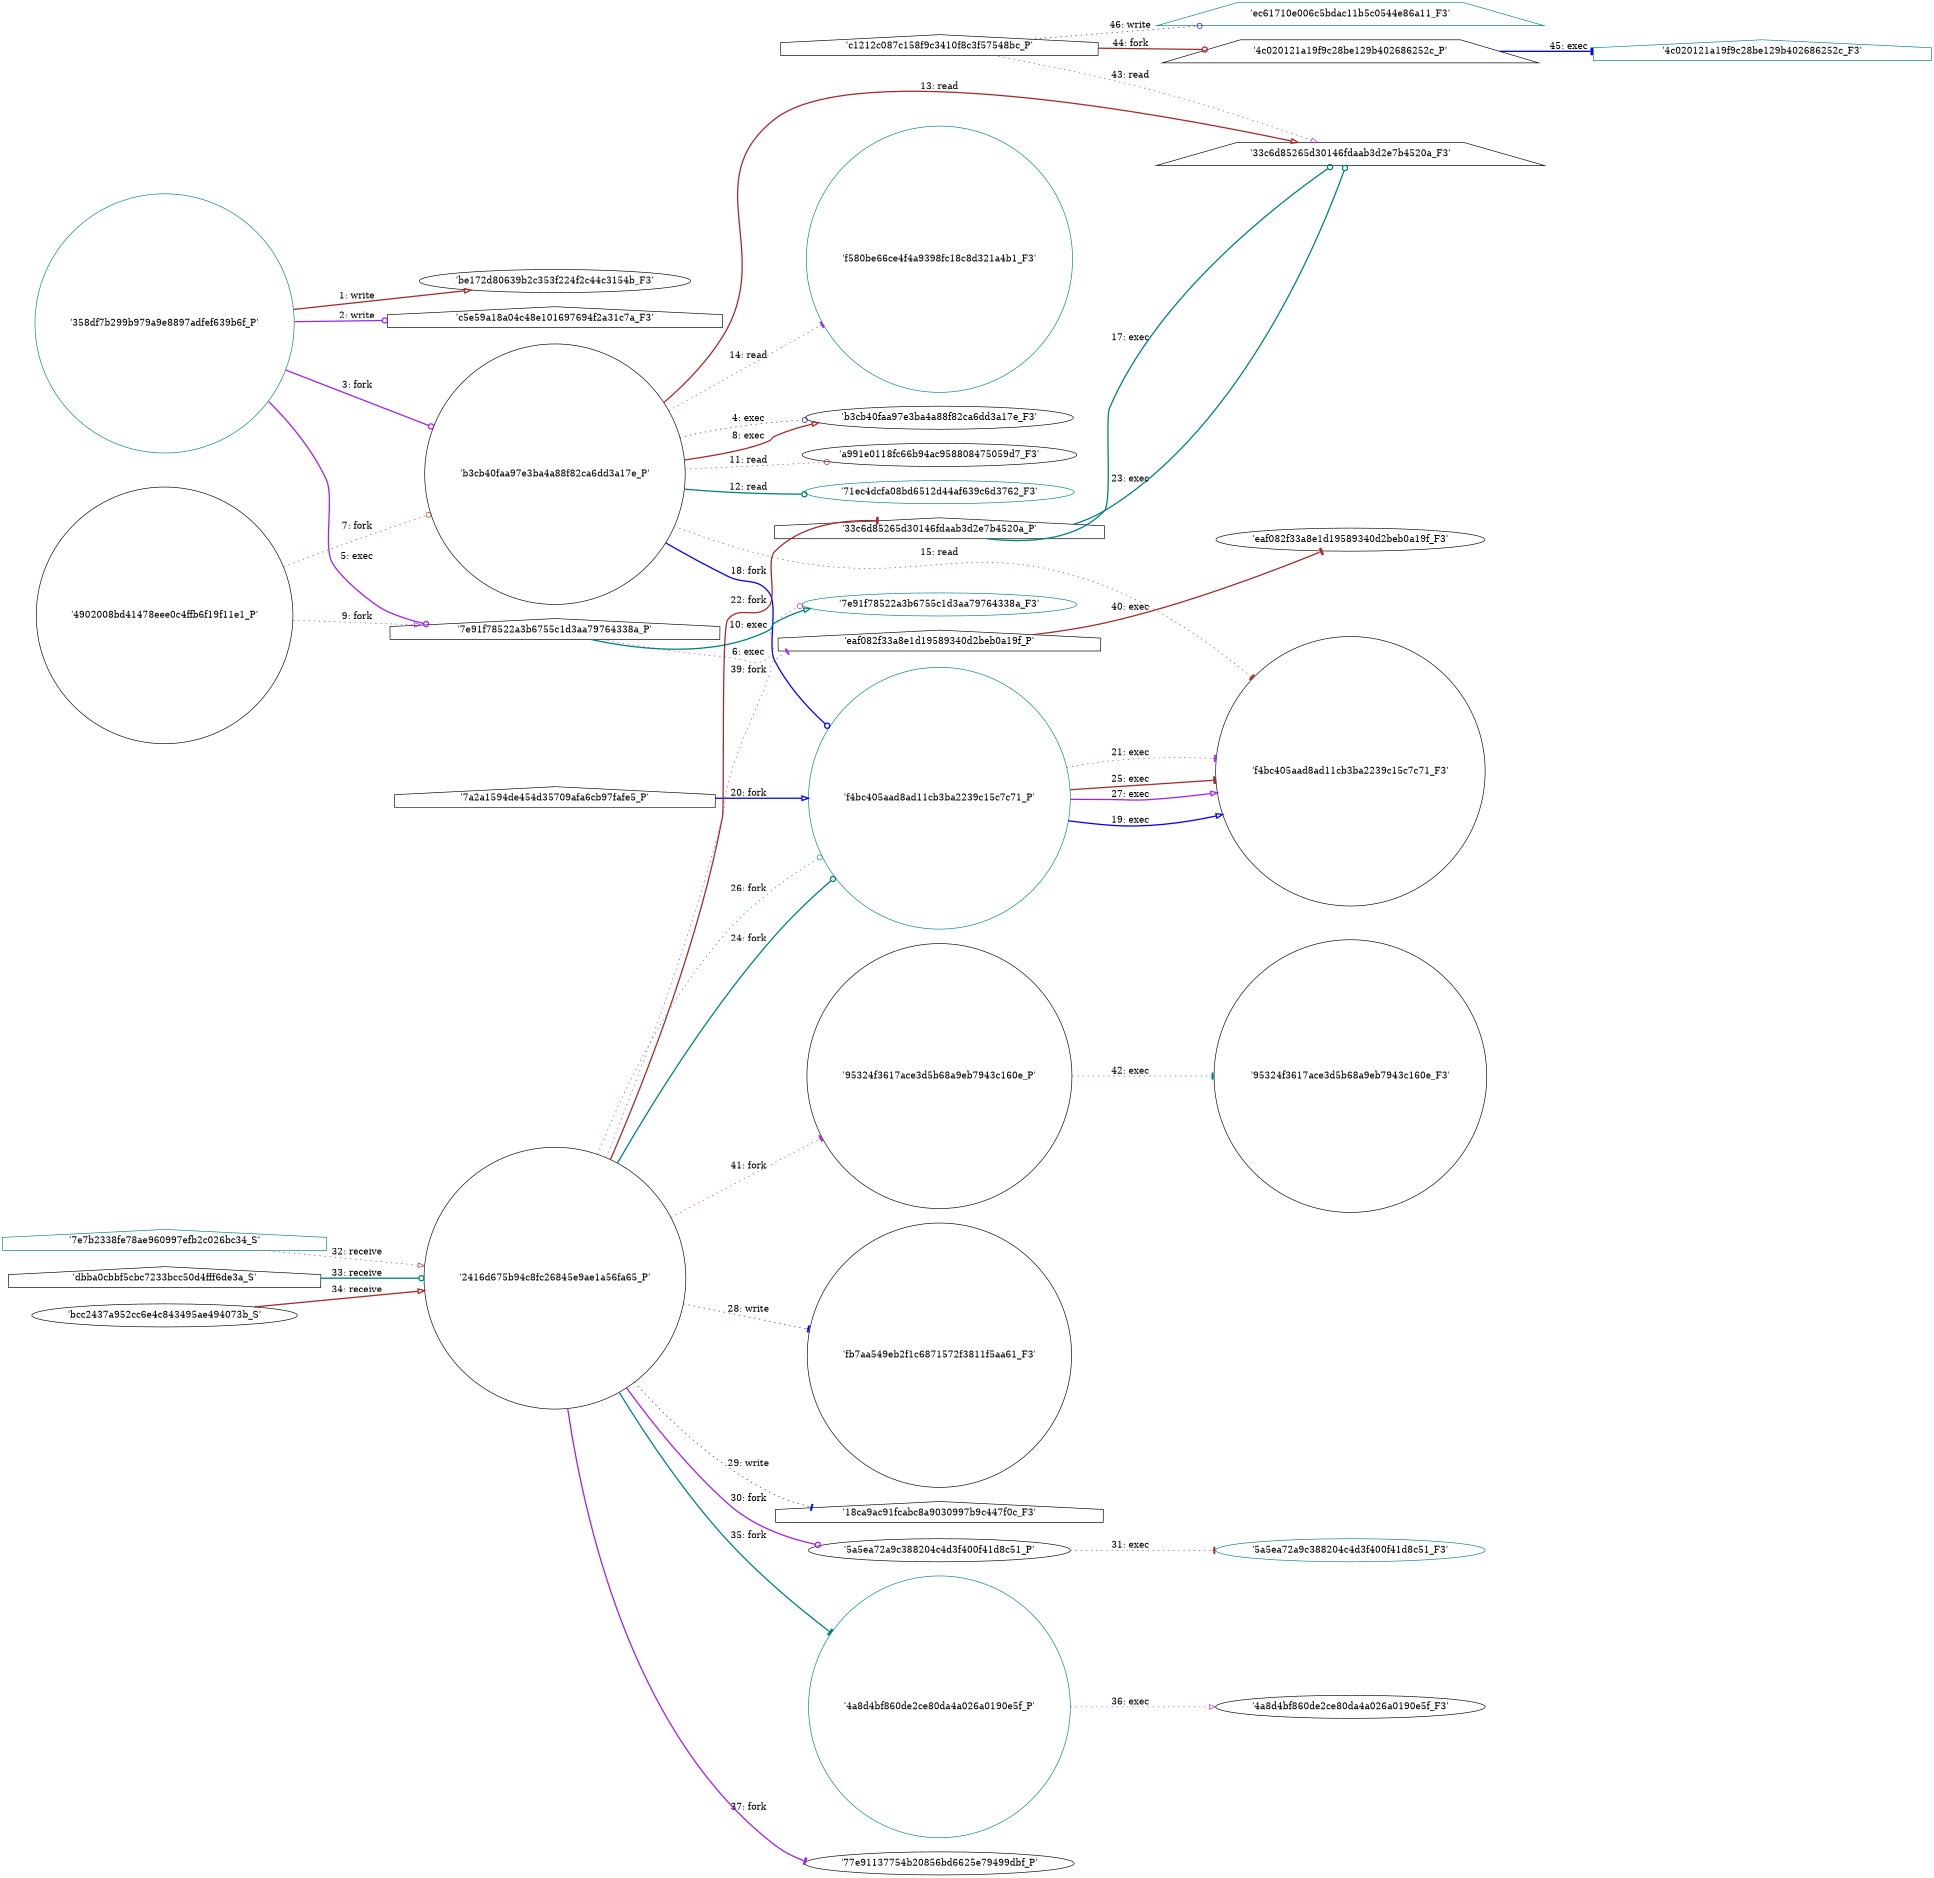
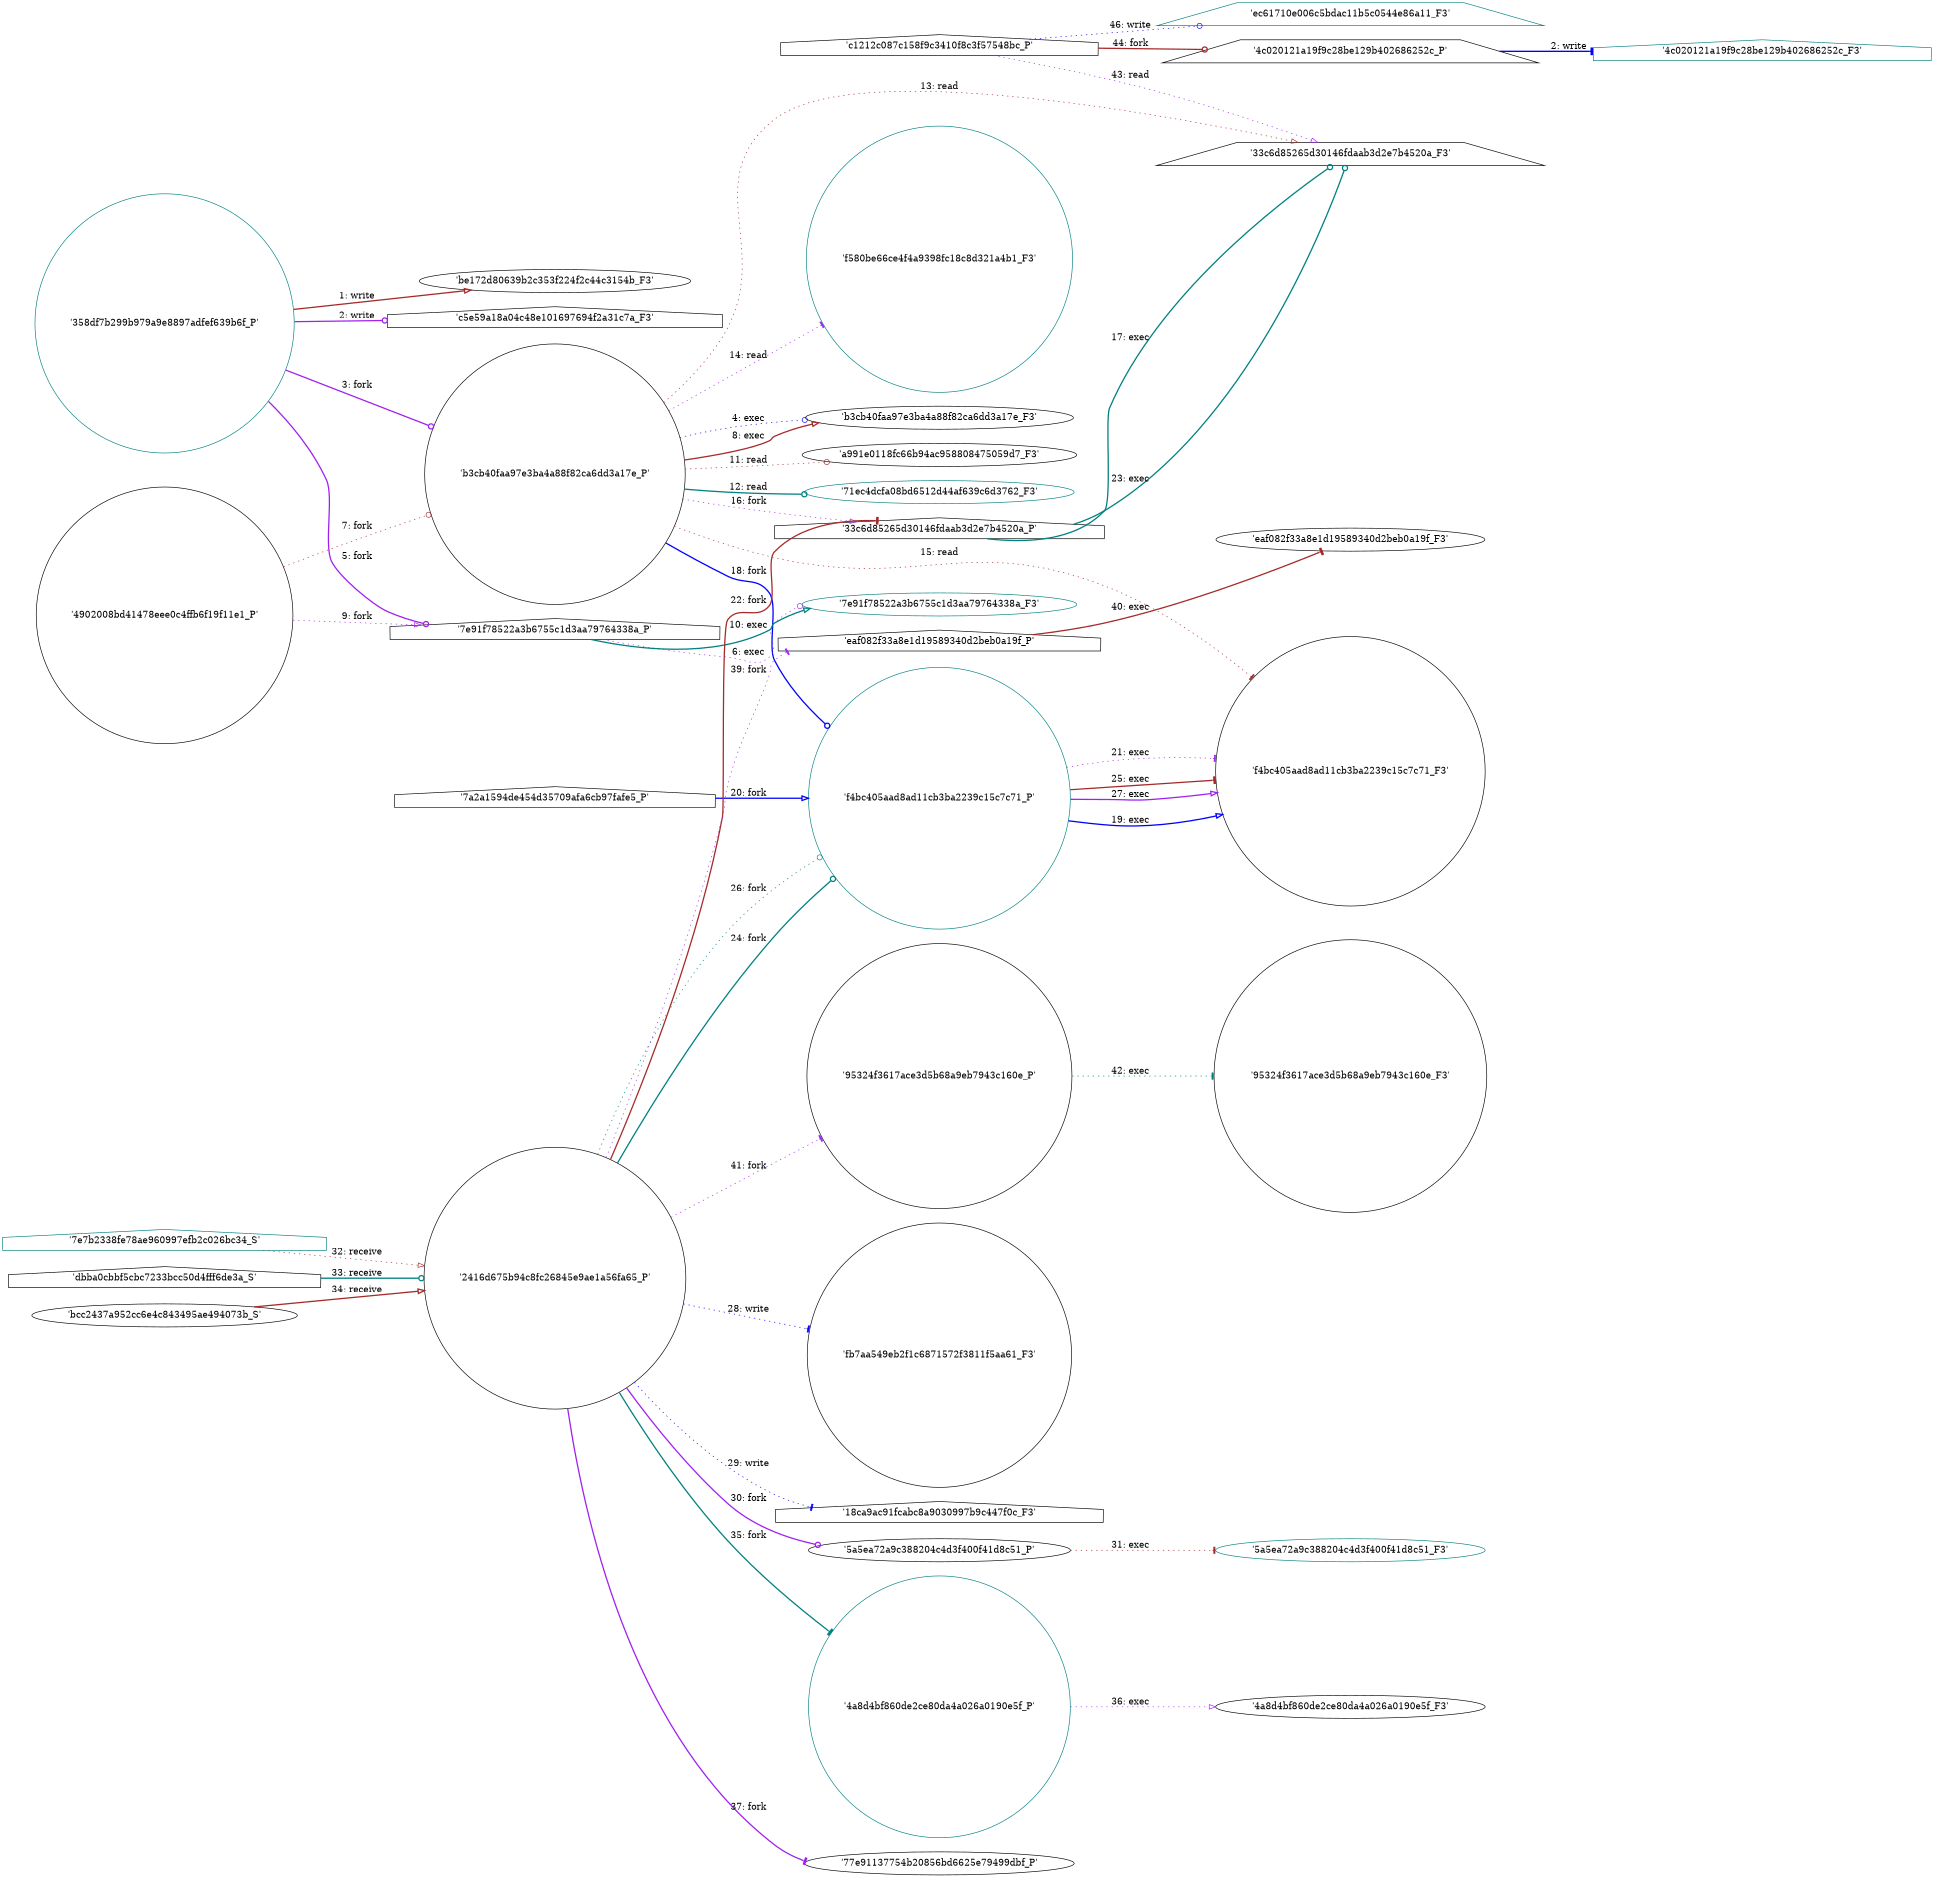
edge "'4c020121a19f9c28be129b402686252c_P'" -> "'4c020121a19f9c28be129b402686252c_F3'": label "45: exec" -> "2: write"
edge "'b3cb40faa97e3ba4a88f82ca6dd3a17e_P'" -> "'33c6d85265d30146fdaab3d2e7b4520a_F3'": style bold -> dotted
edge "'b3cb40faa97e3ba4a88f82ca6dd3a17e_P'" -> "'33c6d85265d30146fdaab3d2e7b4520a_P'": added, label "16: fork"
edge "'358df7b299b979a9e8897adfef639b6f_P'" -> "'7e91f78522a3b6755c1d3aa79764338a_P'": label "5: exec" -> "5: fork"
